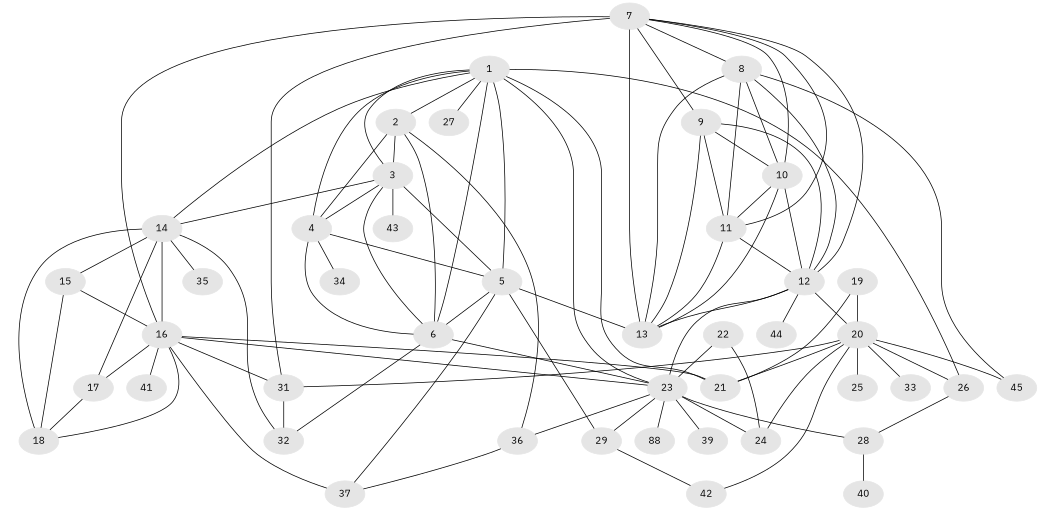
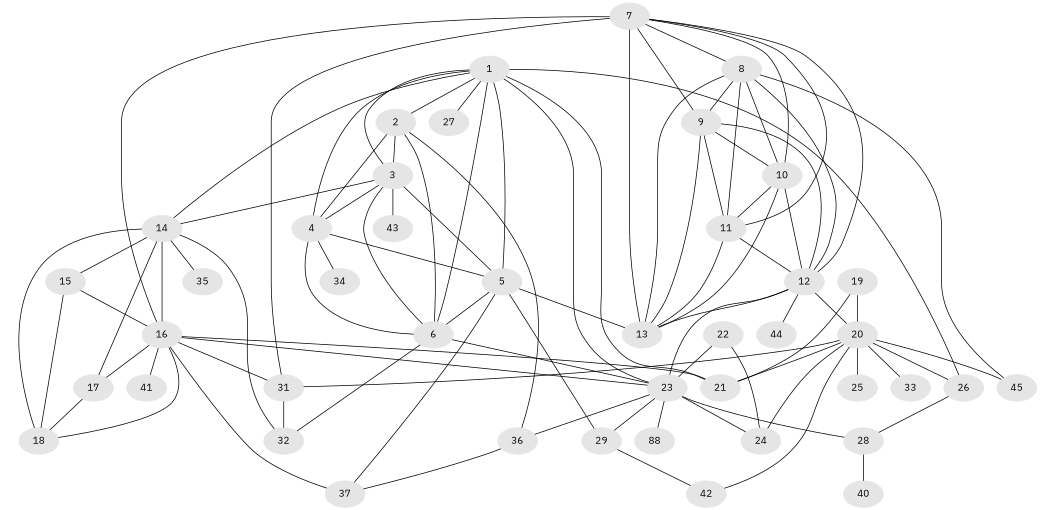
edge "8" -- "9": added
node "39": removed
